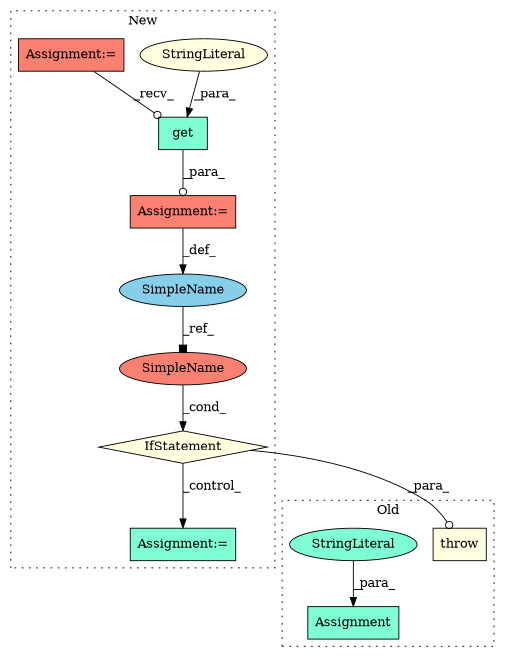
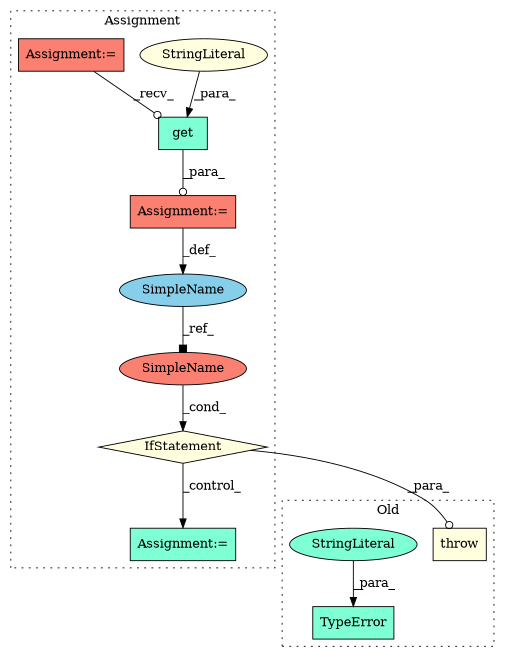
cluster "New": label "New" -> "Assignment"
node "Assignment": label "Assignment" -> "TypeError"
